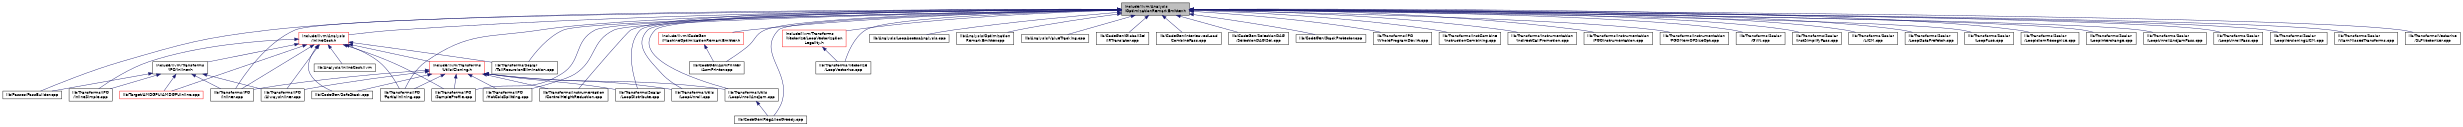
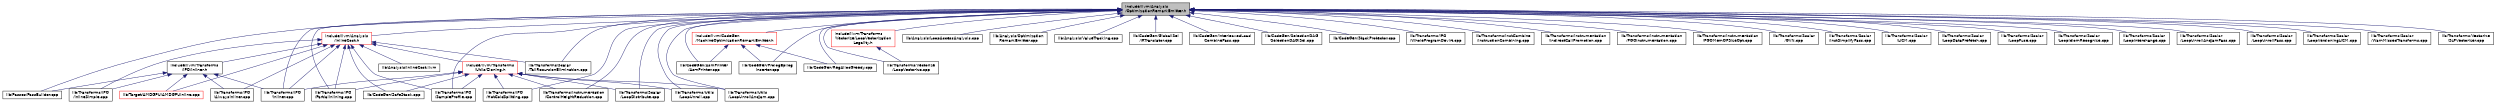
node "lib/CodeGen/PrologEpilog Inserter.cpp": added
edge "lib/Transforms/IPO /AlwaysInliner.cpp" -> "include/llvm/Transforms /Utils/Cloning.h": removed
edge "lib/CodeGen/RegAllocGreedy.cpp" -> "lib/Transforms/Utils /LoopUnrollAndJam.cpp": now "lib/CodeGen/RegAllocGreedy.cpp" -> "include/llvm/CodeGen /MachineOptimizationRemarkEmitter.h"
